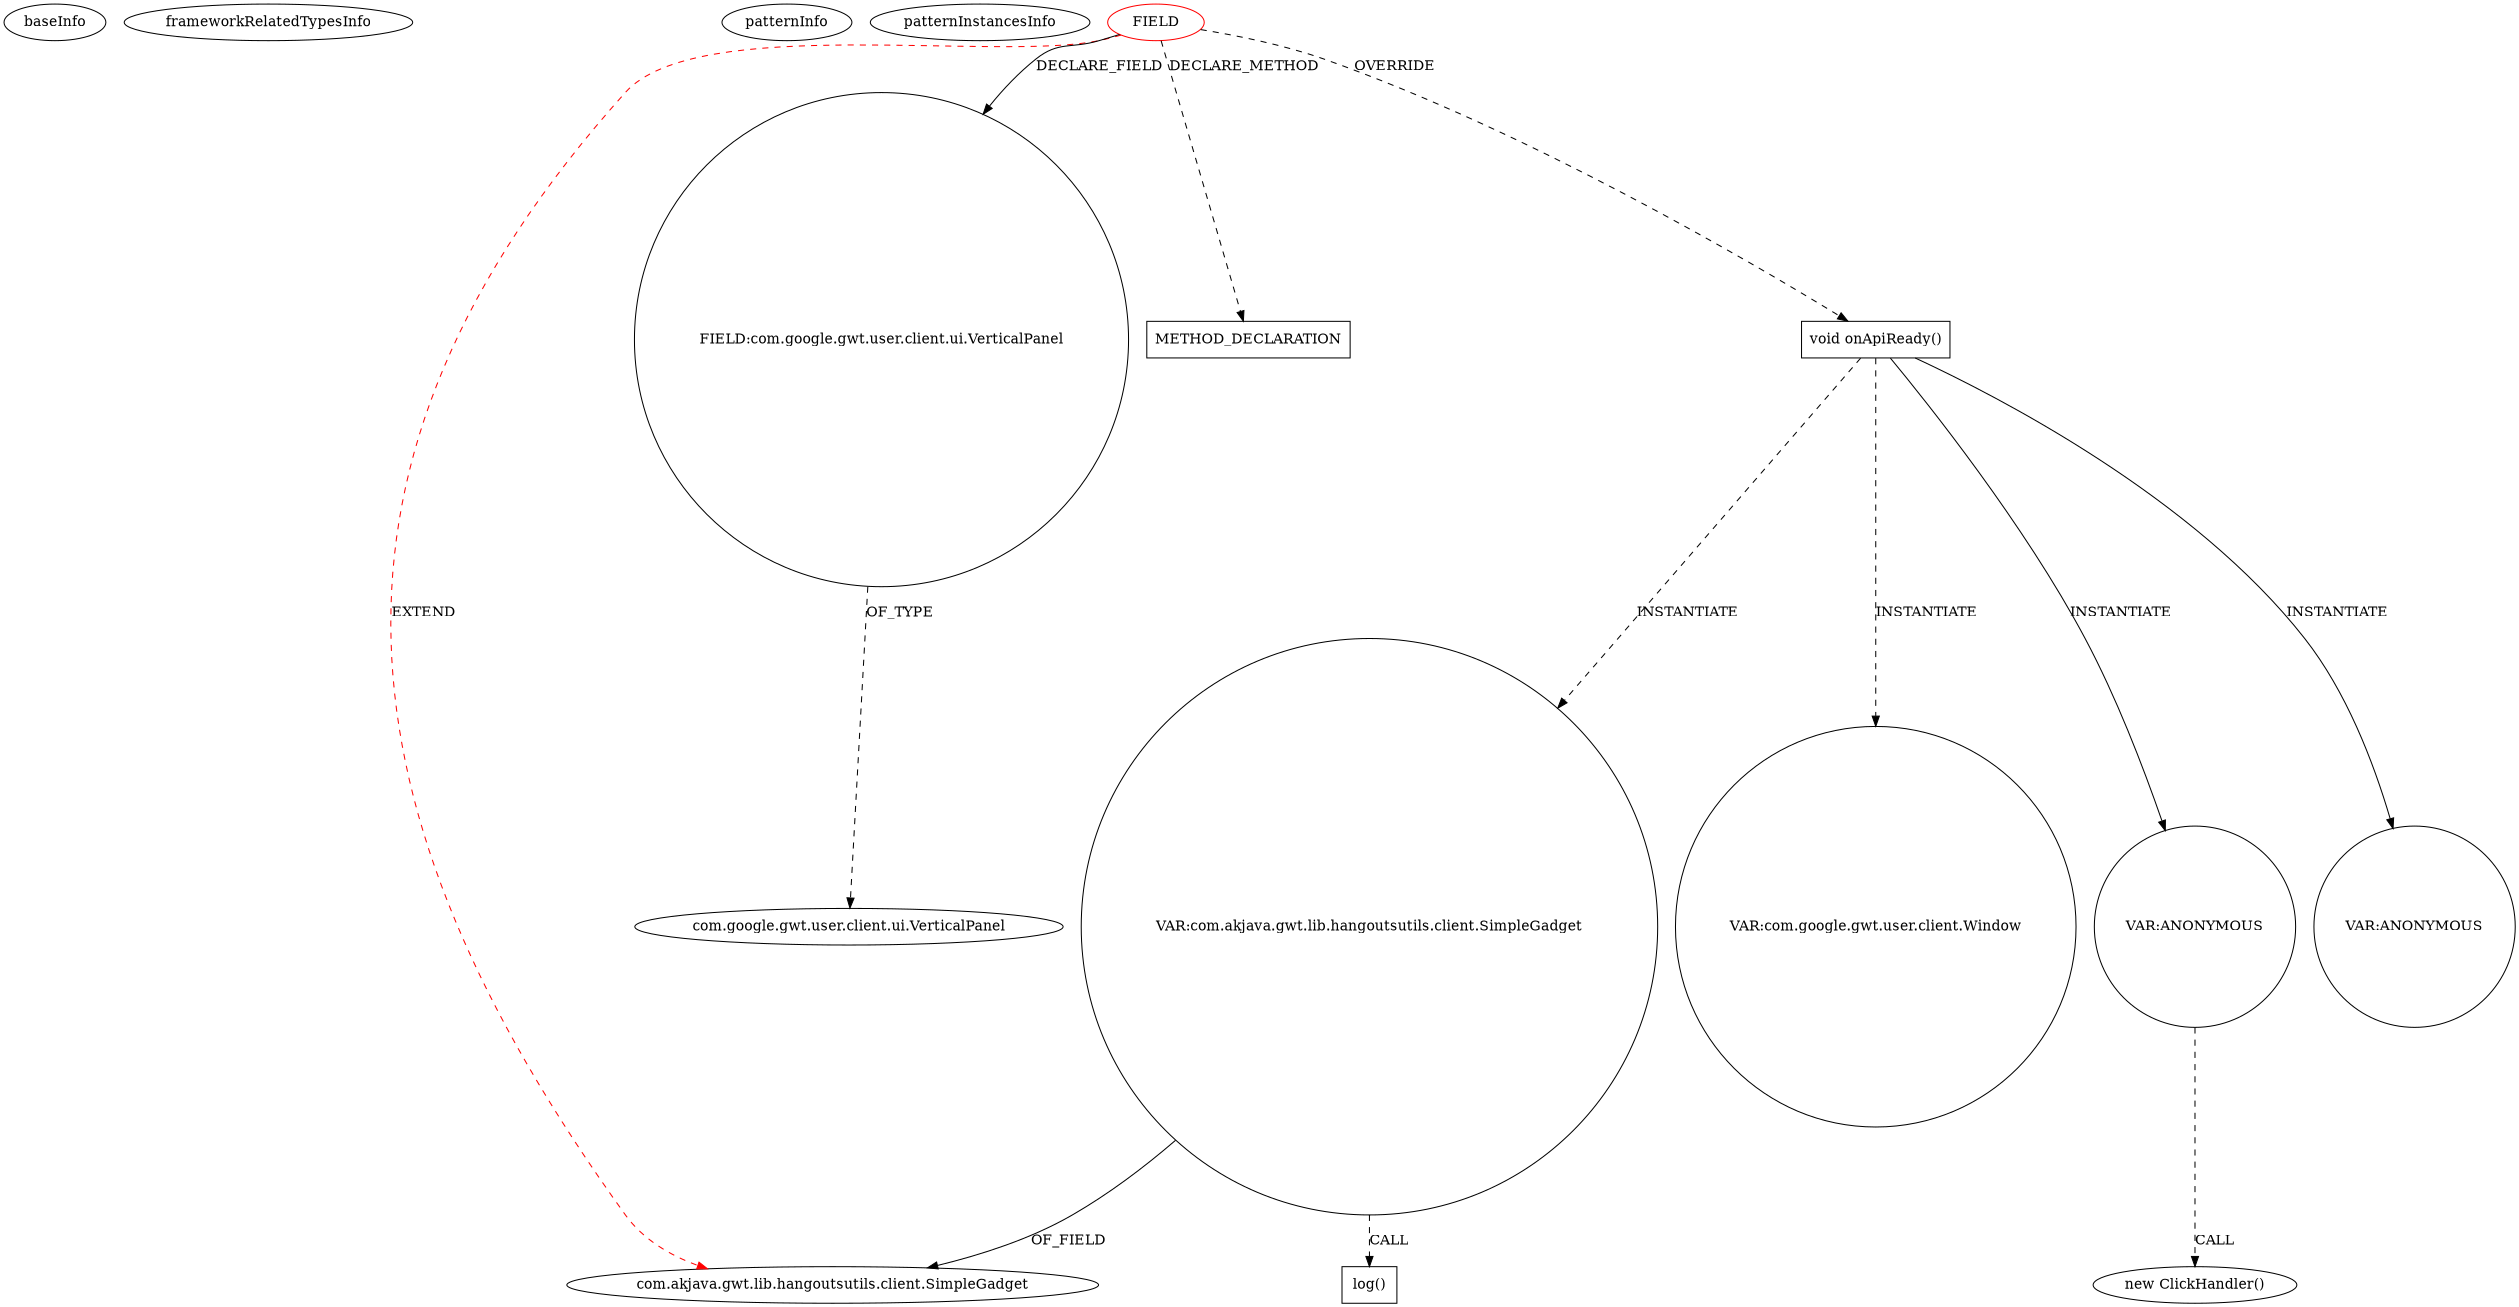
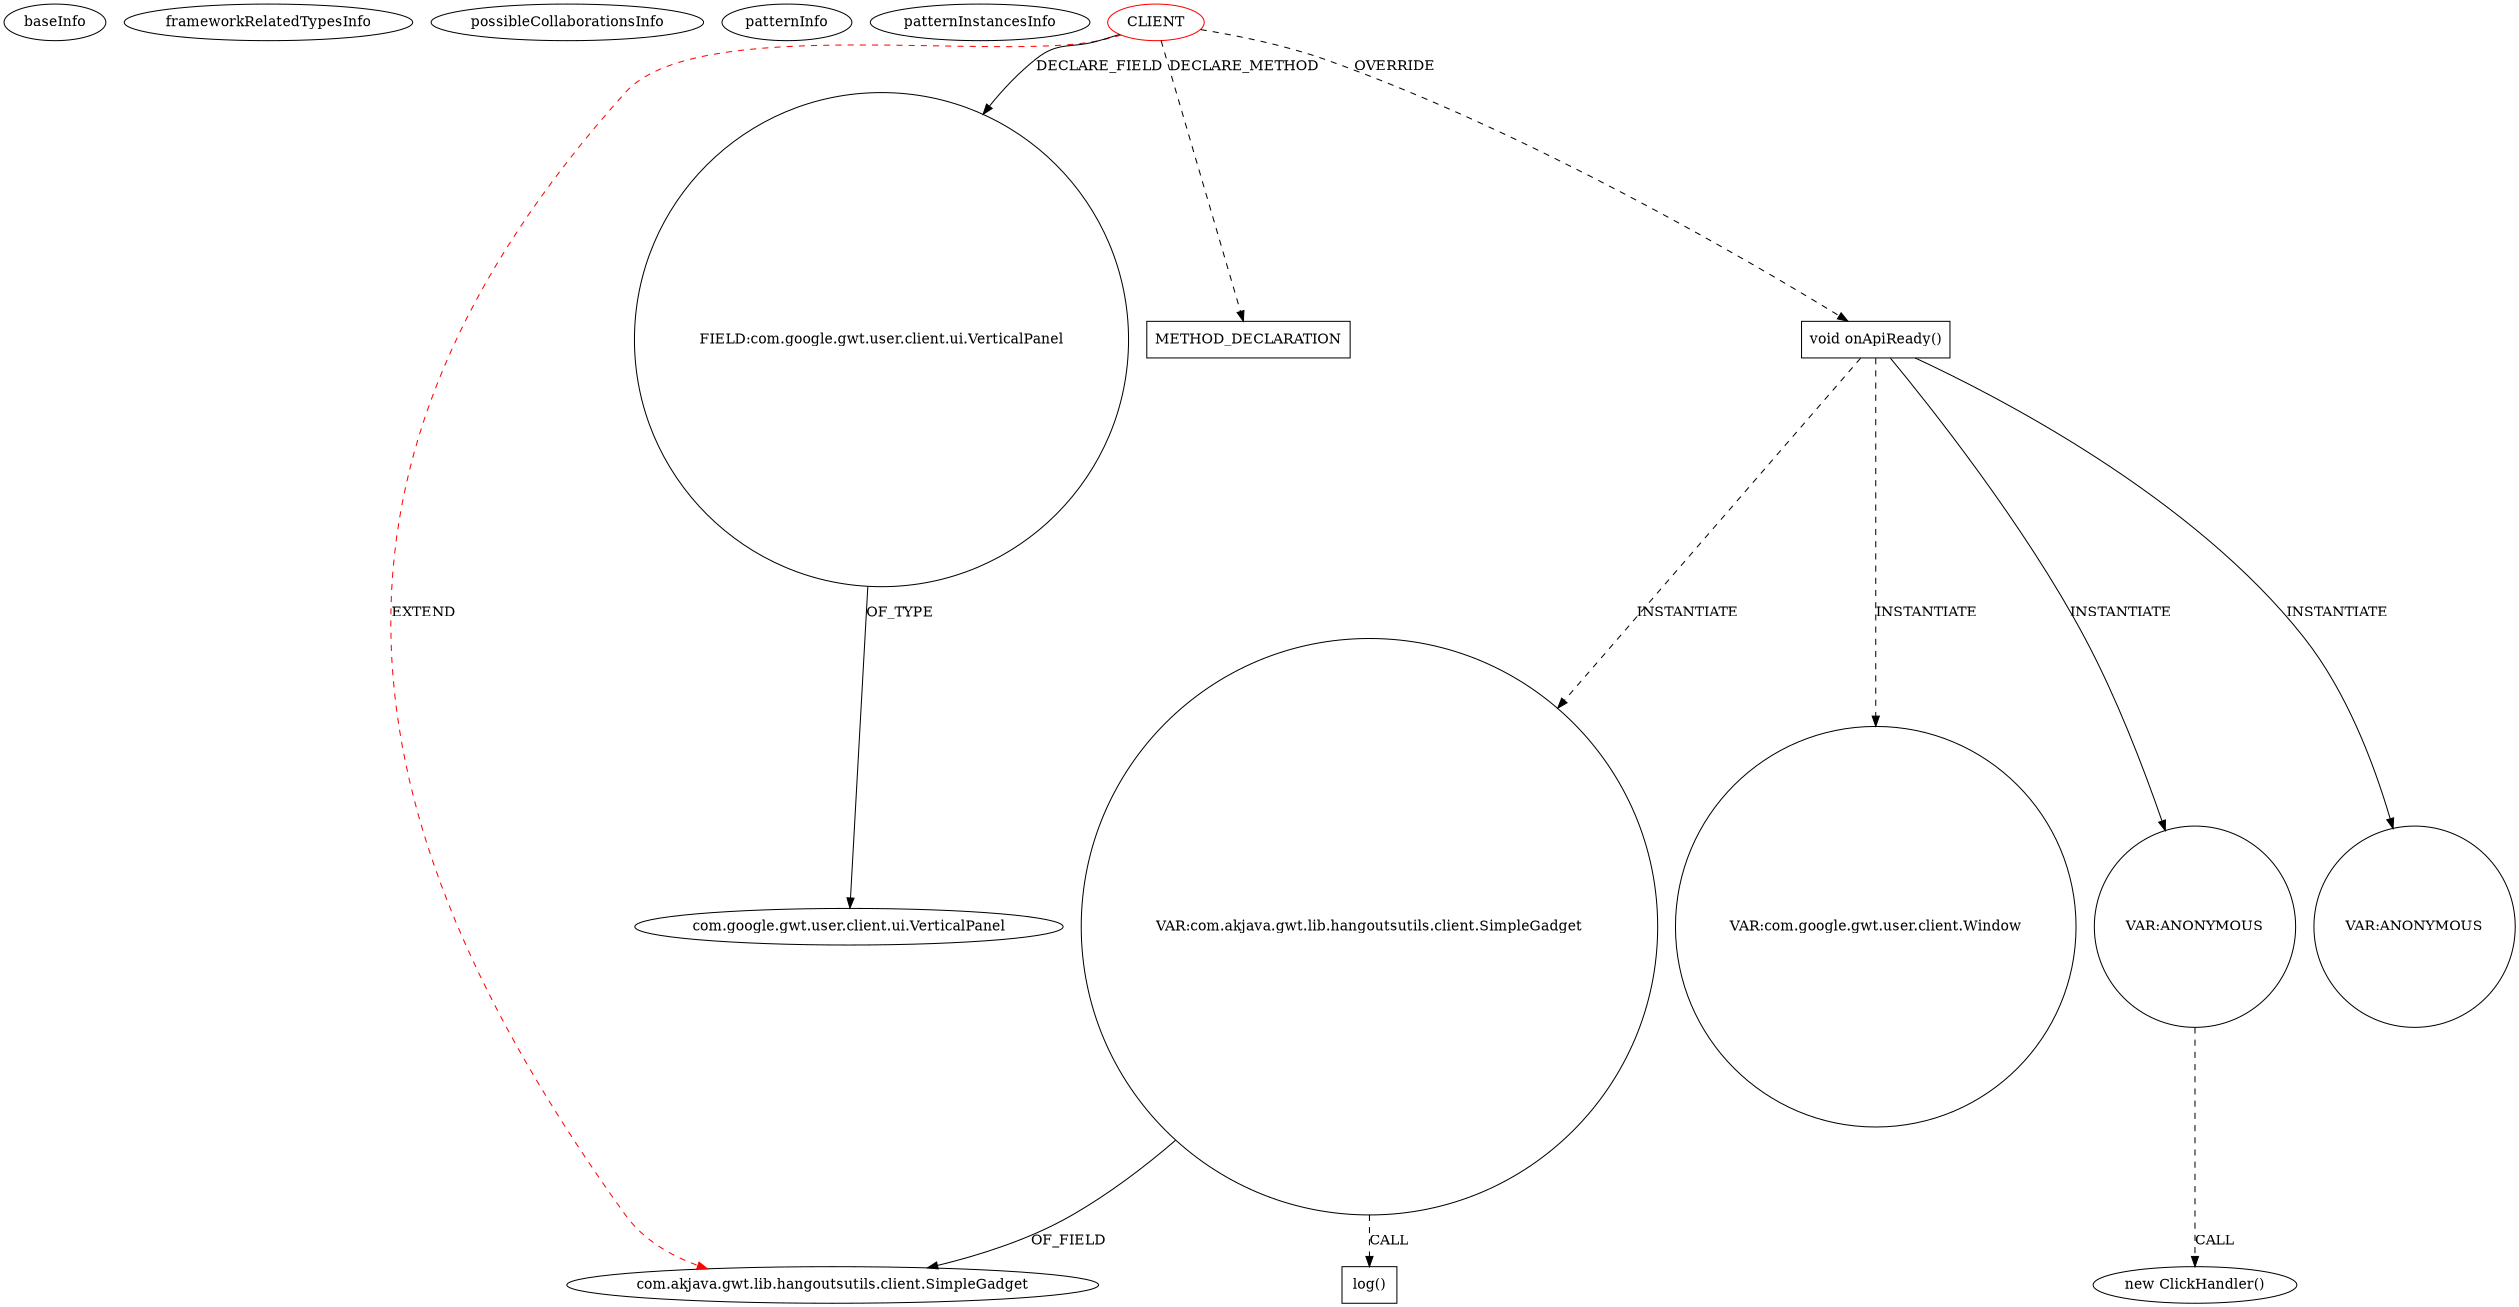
node "possibleCollaborationsInfo": added
node "FIELD": label "FIELD" -> "CLIENT"
edge "FIELD:com.google.gwt.user.client.ui.VerticalPanel" -> "com.google.gwt.user.client.ui.VerticalPanel": style dashed -> solid
